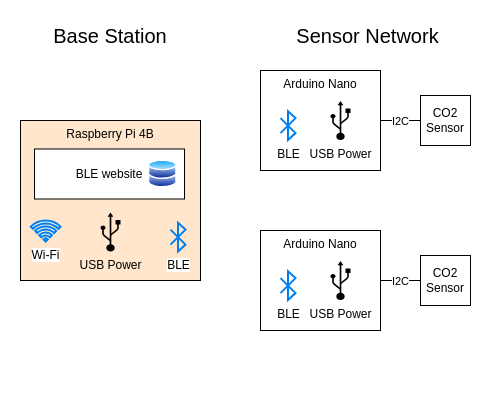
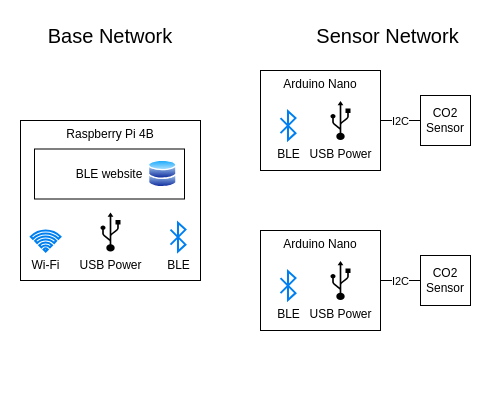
node "Base Station": label "Base Station" -> "Base Network"
node "Sensor Network": moved (368, 36) -> (388, 36)
node "Raspberry Pi 4B": fillcolor #ffe6cc -> #ffffff
node "Wi-Fi": moved (46, 231) -> (46, 241)
